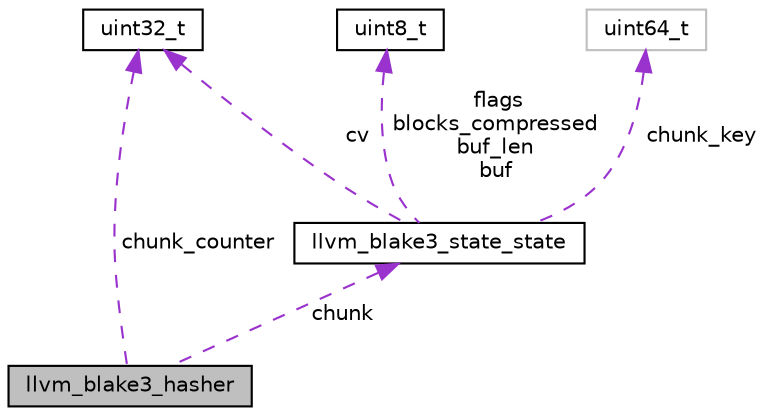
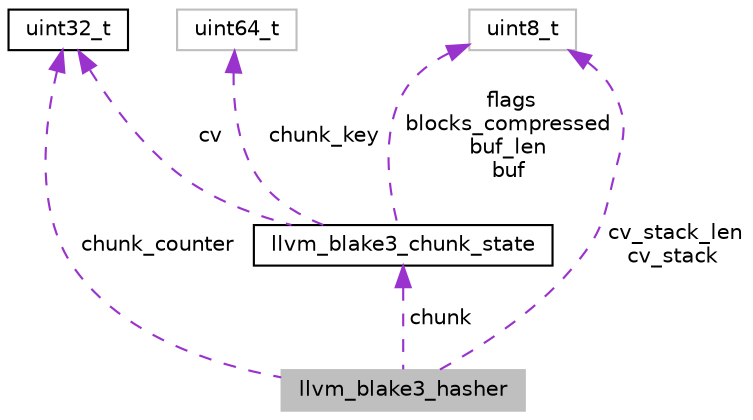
node "uint8_t": color black -> grey75
node "llvm_blake3_state_state": label "llvm_blake3_state_state" -> "llvm_blake3_chunk_state"
edge "llvm_blake3_hasher" -> "uint8_t": added, label "cv_stack_len cv_stack"
node "llvm_blake3_hasher": color black -> grey75
